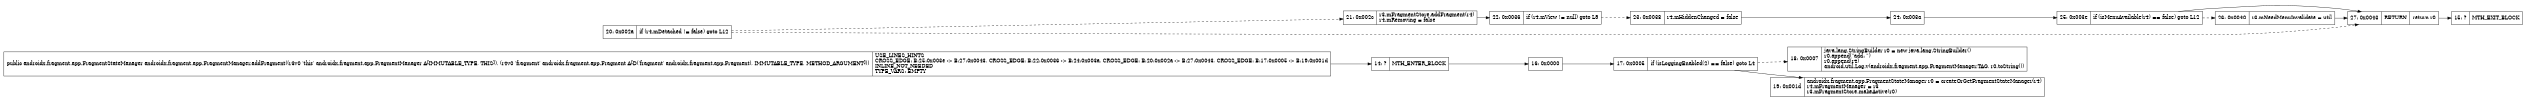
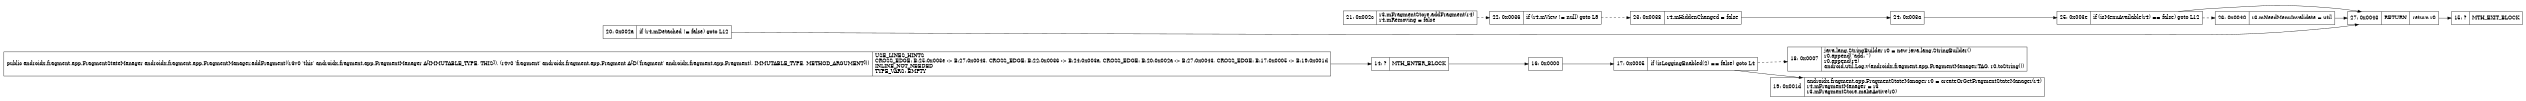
edge "21: 0x002c" -> "22: 0x0036": style solid -> dashed
edge "20: 0x002a" -> "21: 0x002c": removed
edge "20: 0x002a" -> "27: 0x0043": style dashed -> solid
